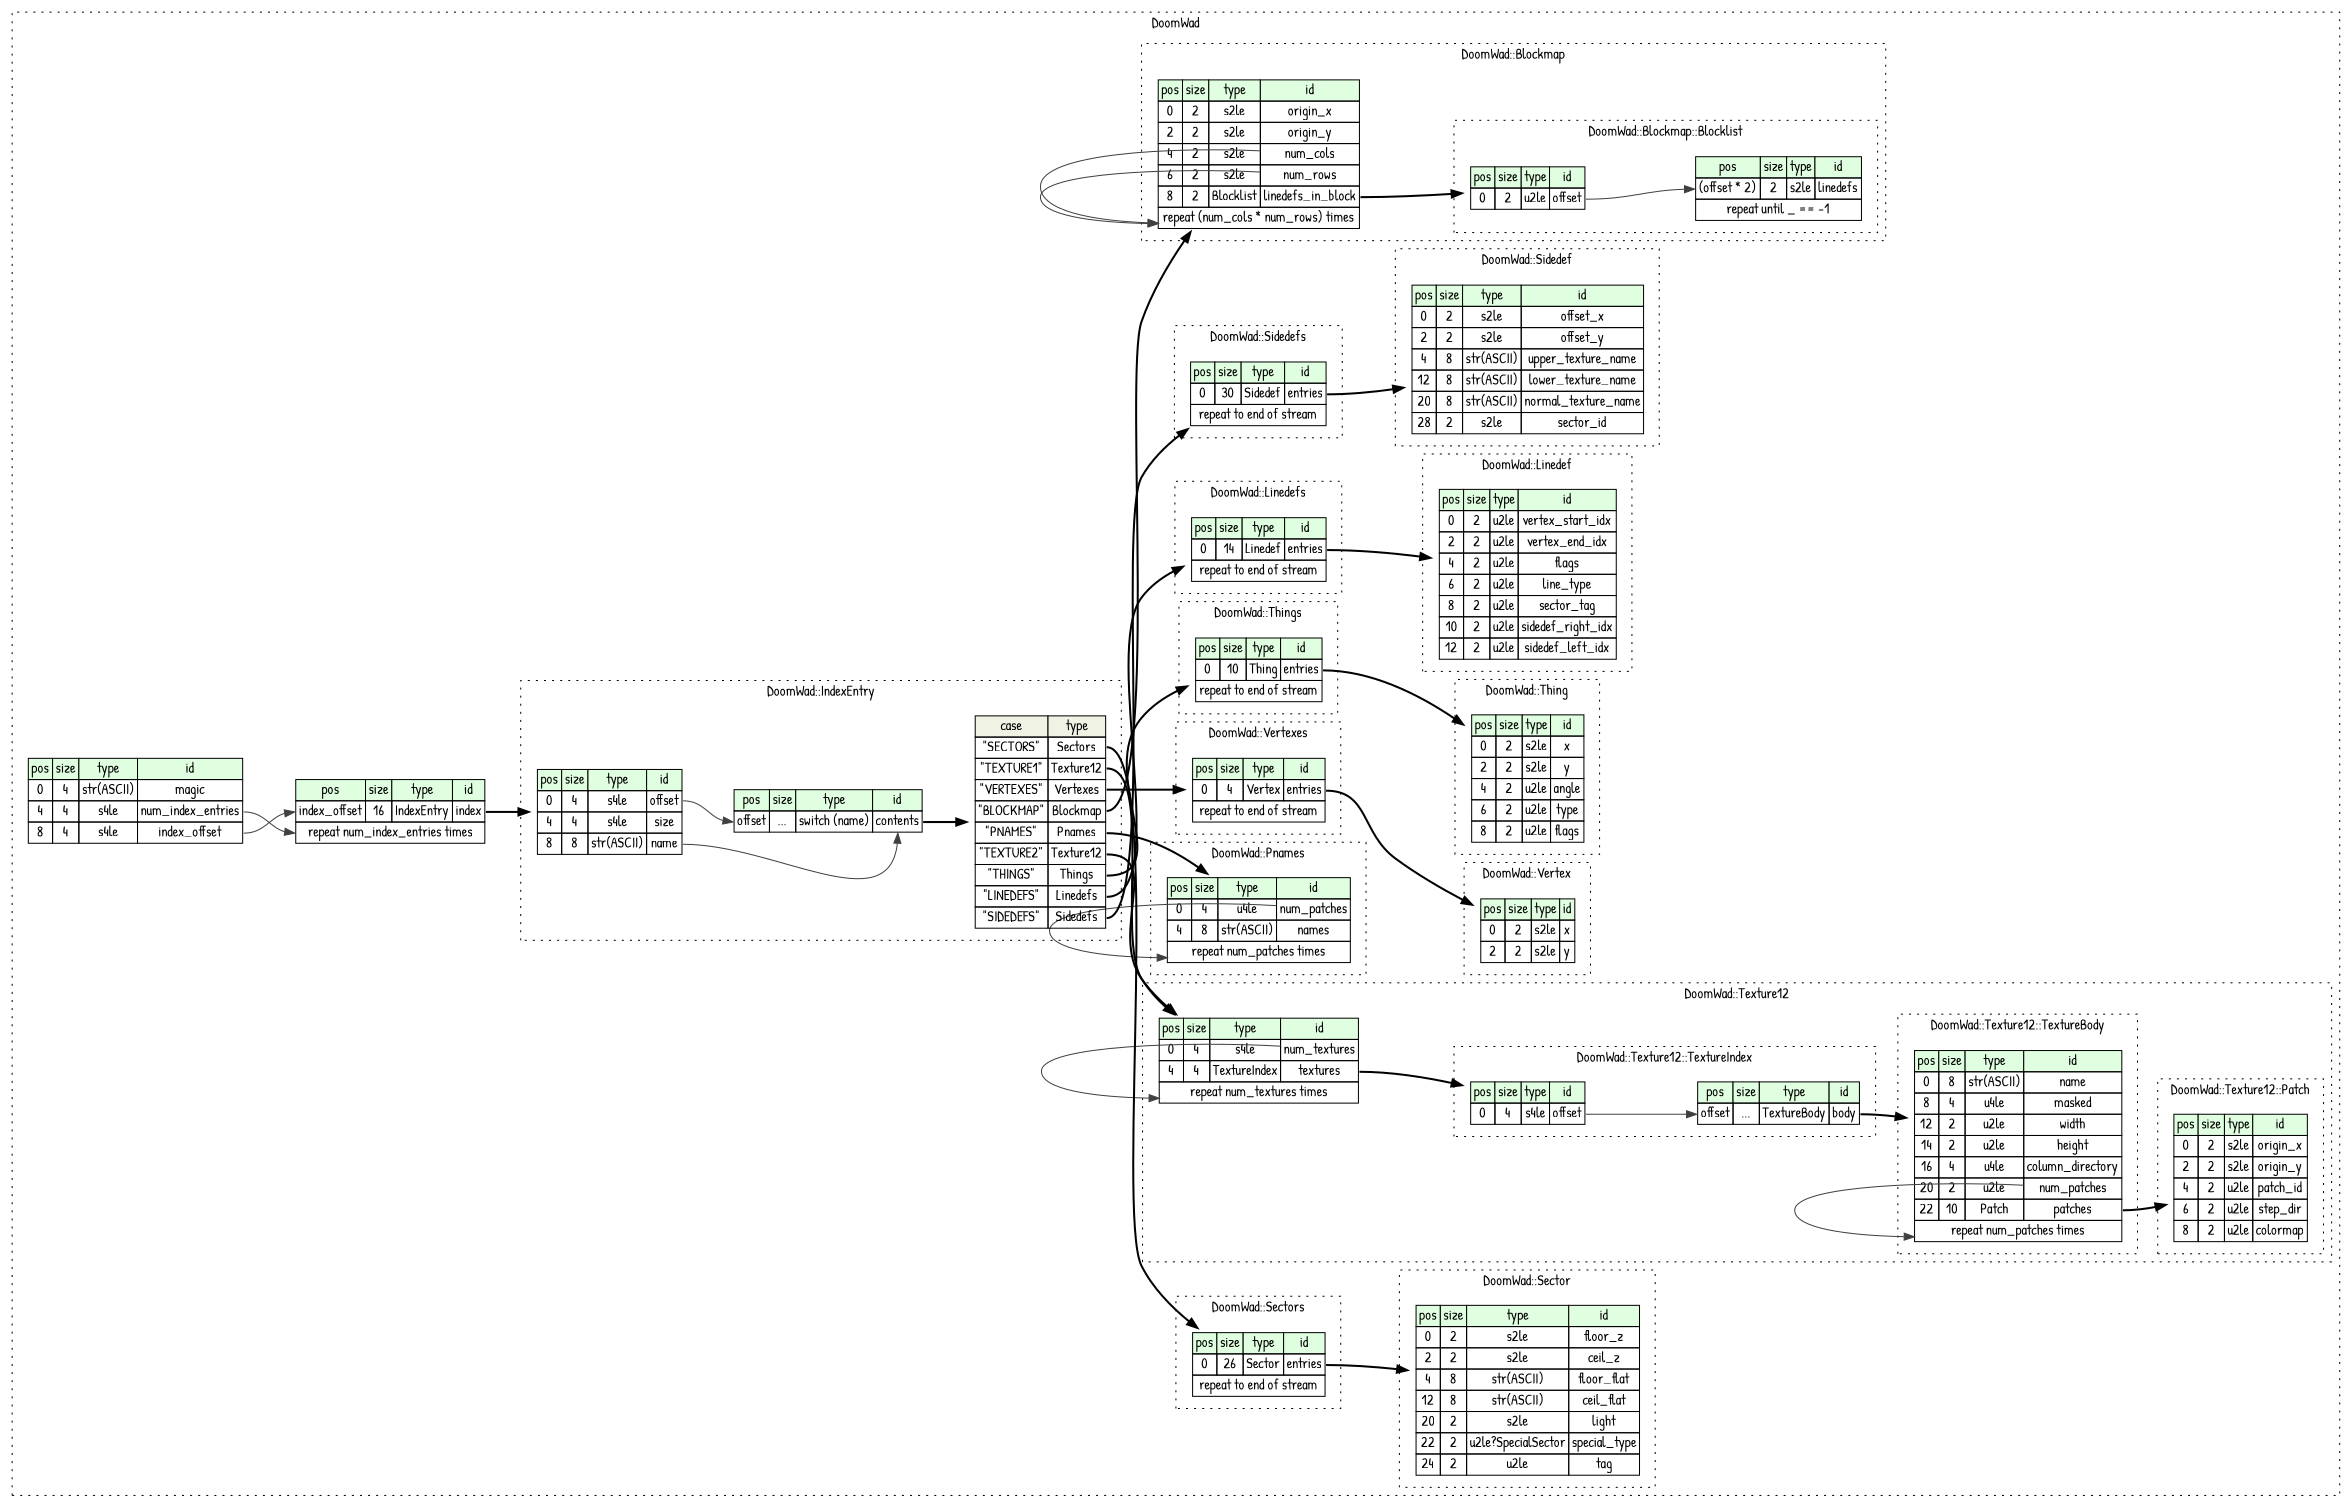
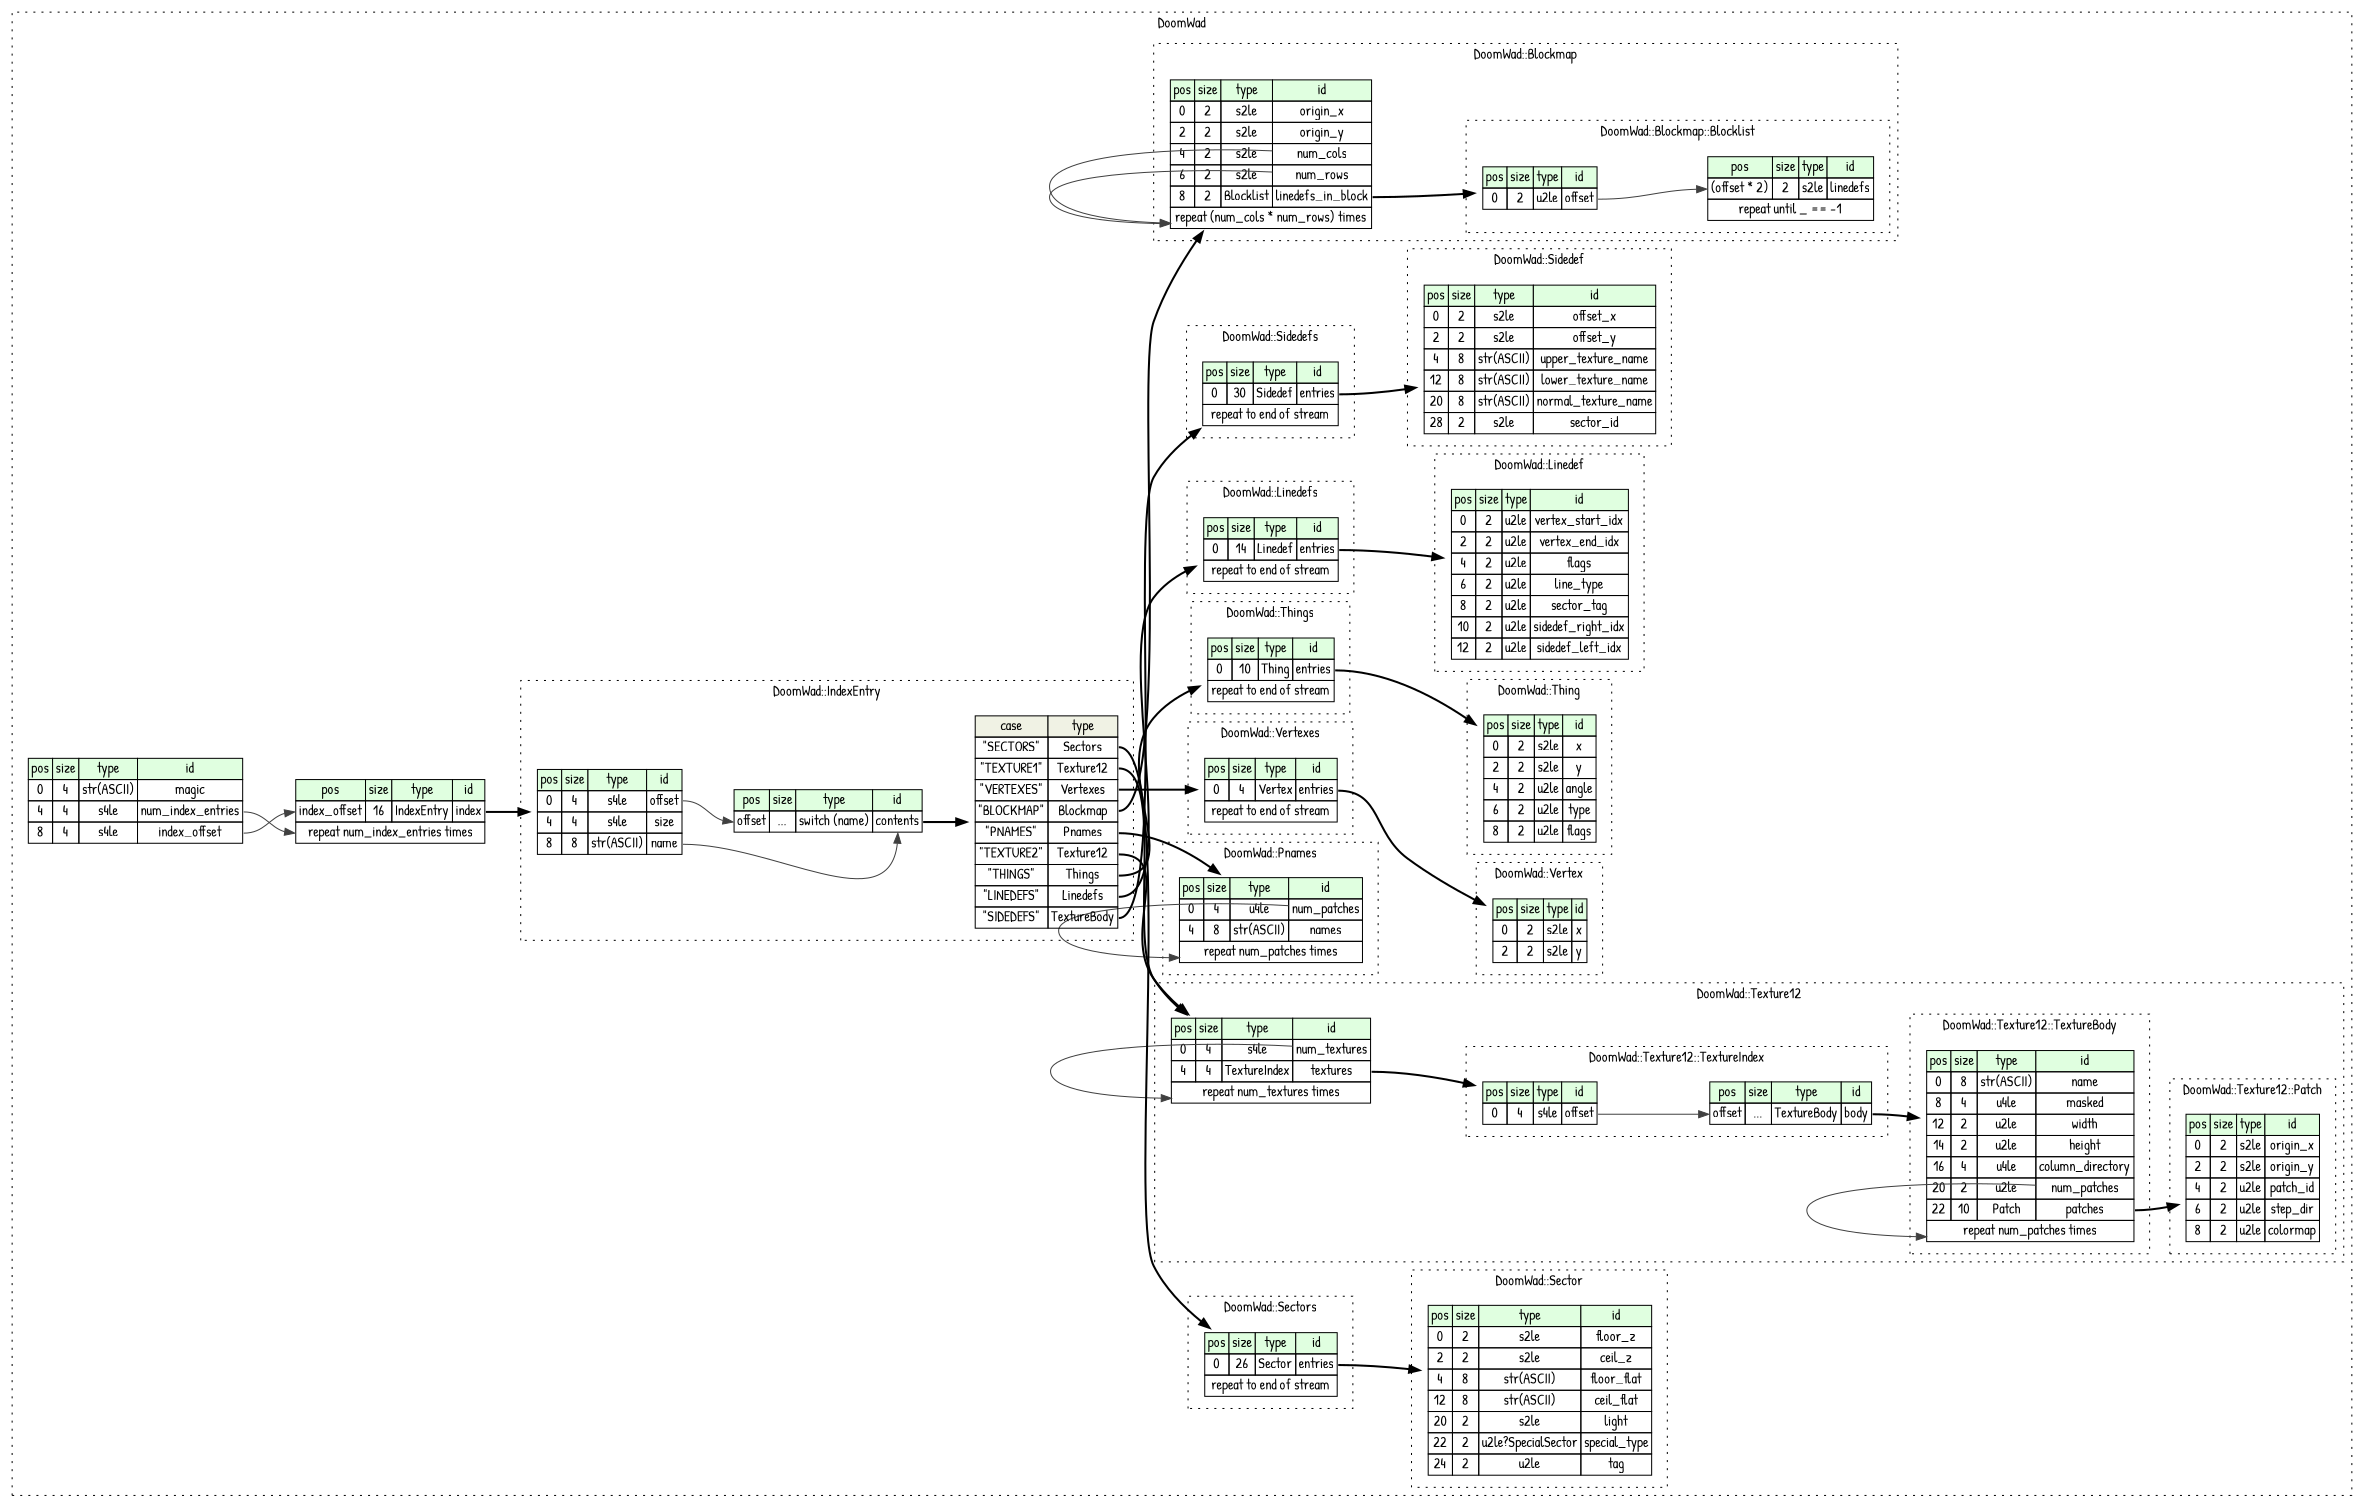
node "case": text "Sidedefs" -> "TextureBody"
